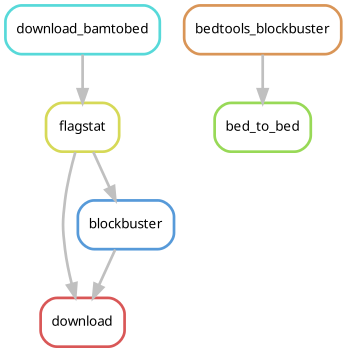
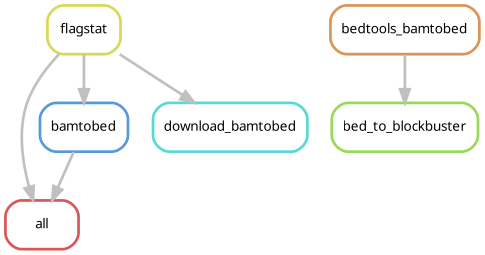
node "bedtools_blockbuster": label "bedtools_blockbuster" -> "bedtools_bamtobed"
edge "download_bamtobed" -> "flagstat": reversed
node "bed_to_bed": label "bed_to_bed" -> "bed_to_blockbuster"
node "blockbuster": label "blockbuster" -> "bamtobed"
node "download": label "download" -> "all"
